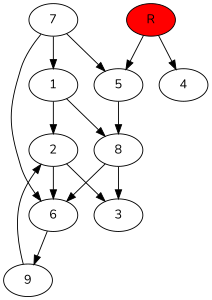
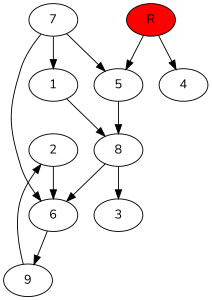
edge "1" -> "2": removed
edge "2" -> "3": removed
